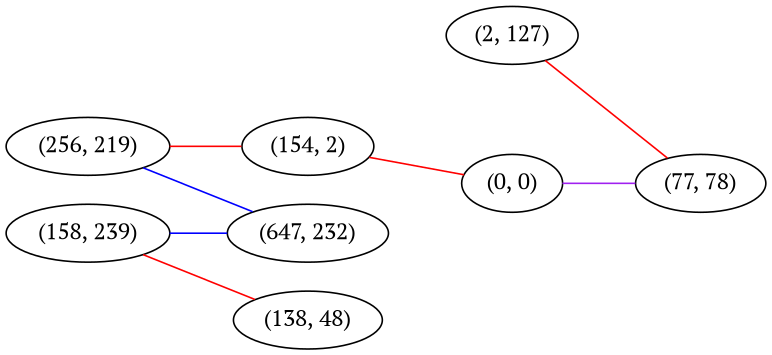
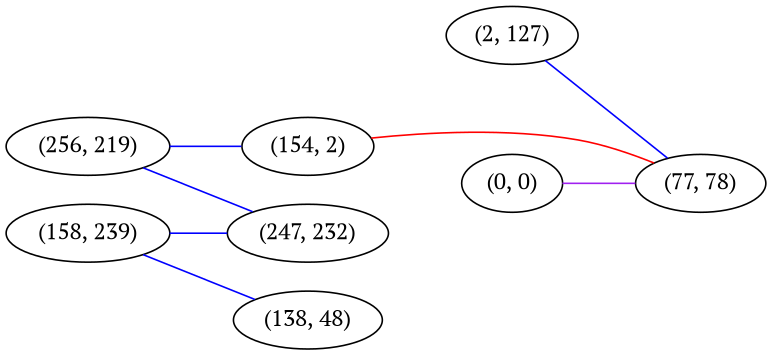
edge "(2, 127)" -- "(77, 78)": color red -> blue
edge "(256, 219)" -- "(154, 2)": color red -> blue
edge "(154, 2)" -- "(0, 0)": now "(154, 2)" -- "(77, 78)"
node "(647, 232)": label "(647, 232)" -> "(247, 232)"
edge "(158, 239)" -- "(138, 48)": color red -> blue
